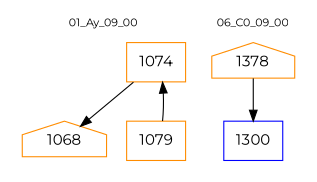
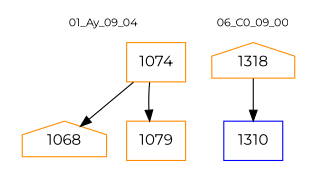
cluster "01_Ay_09_00": label "01_Ay_09_00" -> "01_Ay_09_04"
node "1378": label "1378" -> "1318"
edge "1079" -> "1074": reversed
node "1300": label "1300" -> "1310"
